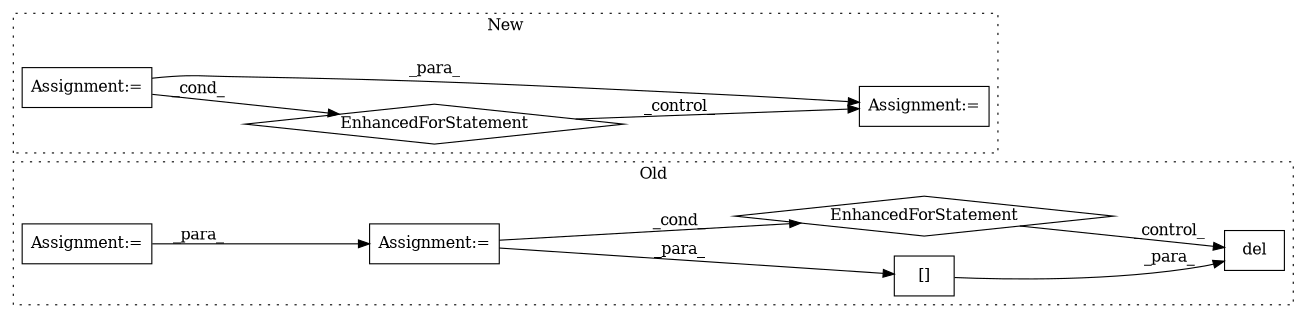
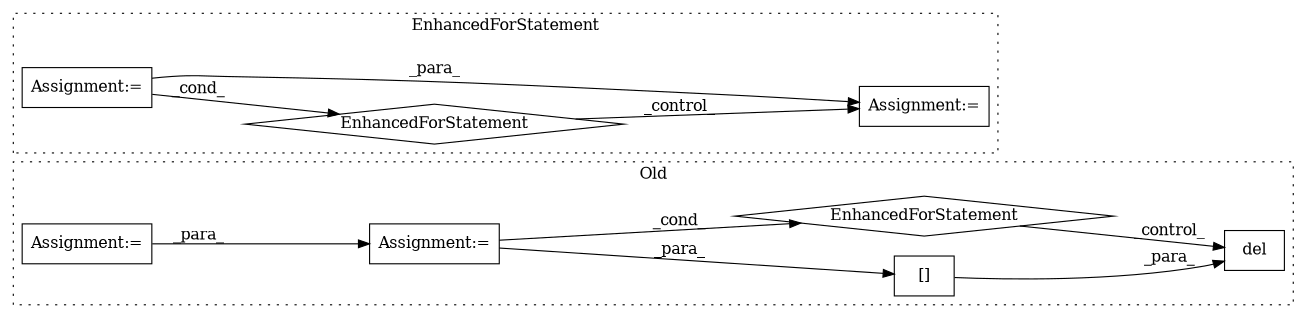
cluster "New": label "New" -> "EnhancedForStatement"
